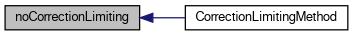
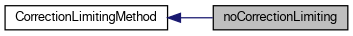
edge "CorrectionLimitingMethod" -> "noCorrectionLimiting": reversed
